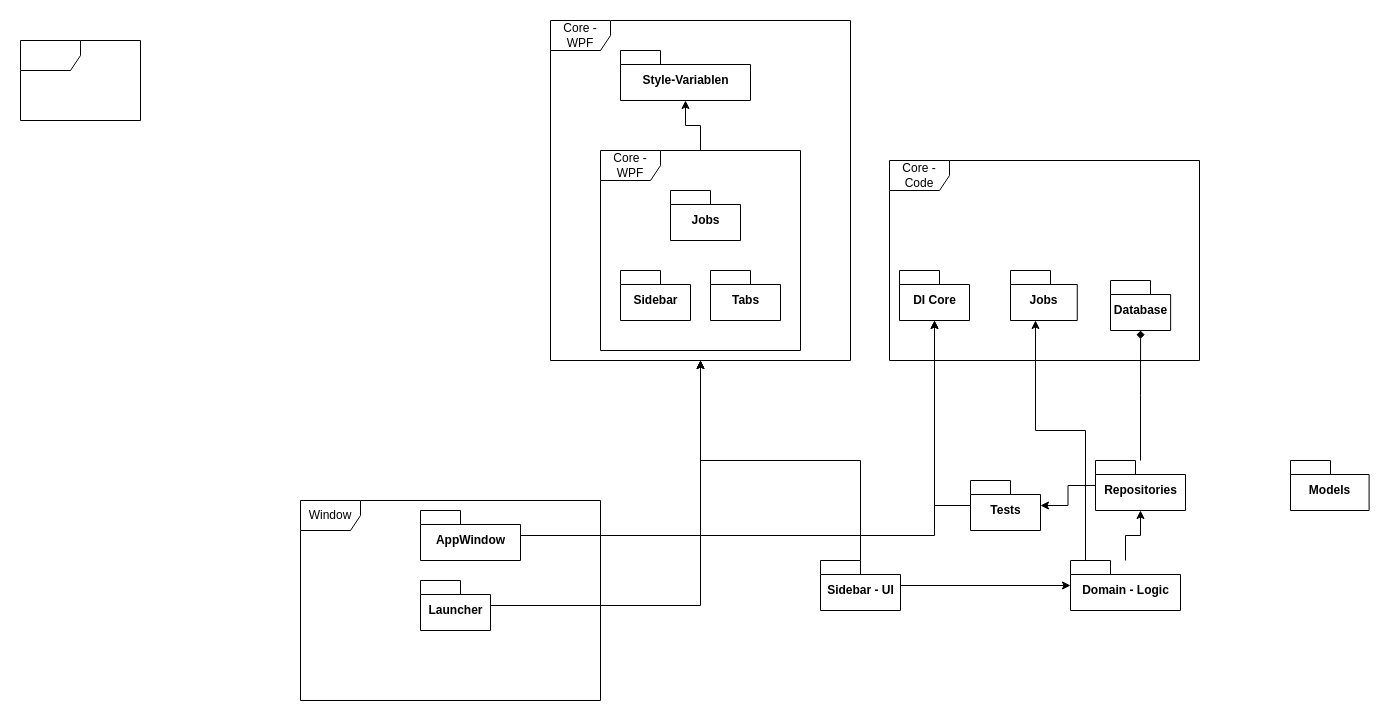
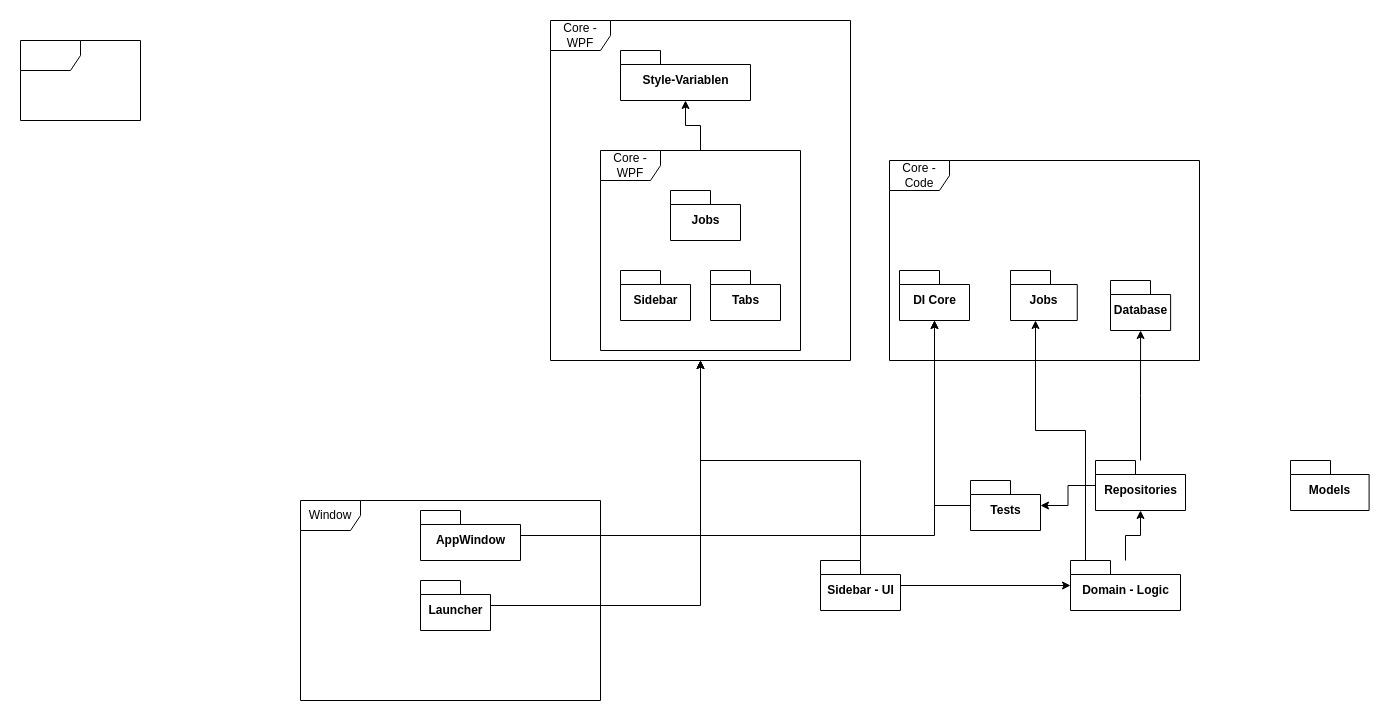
edge "Repositories" -> "Database": arrowhead diamond -> classic
